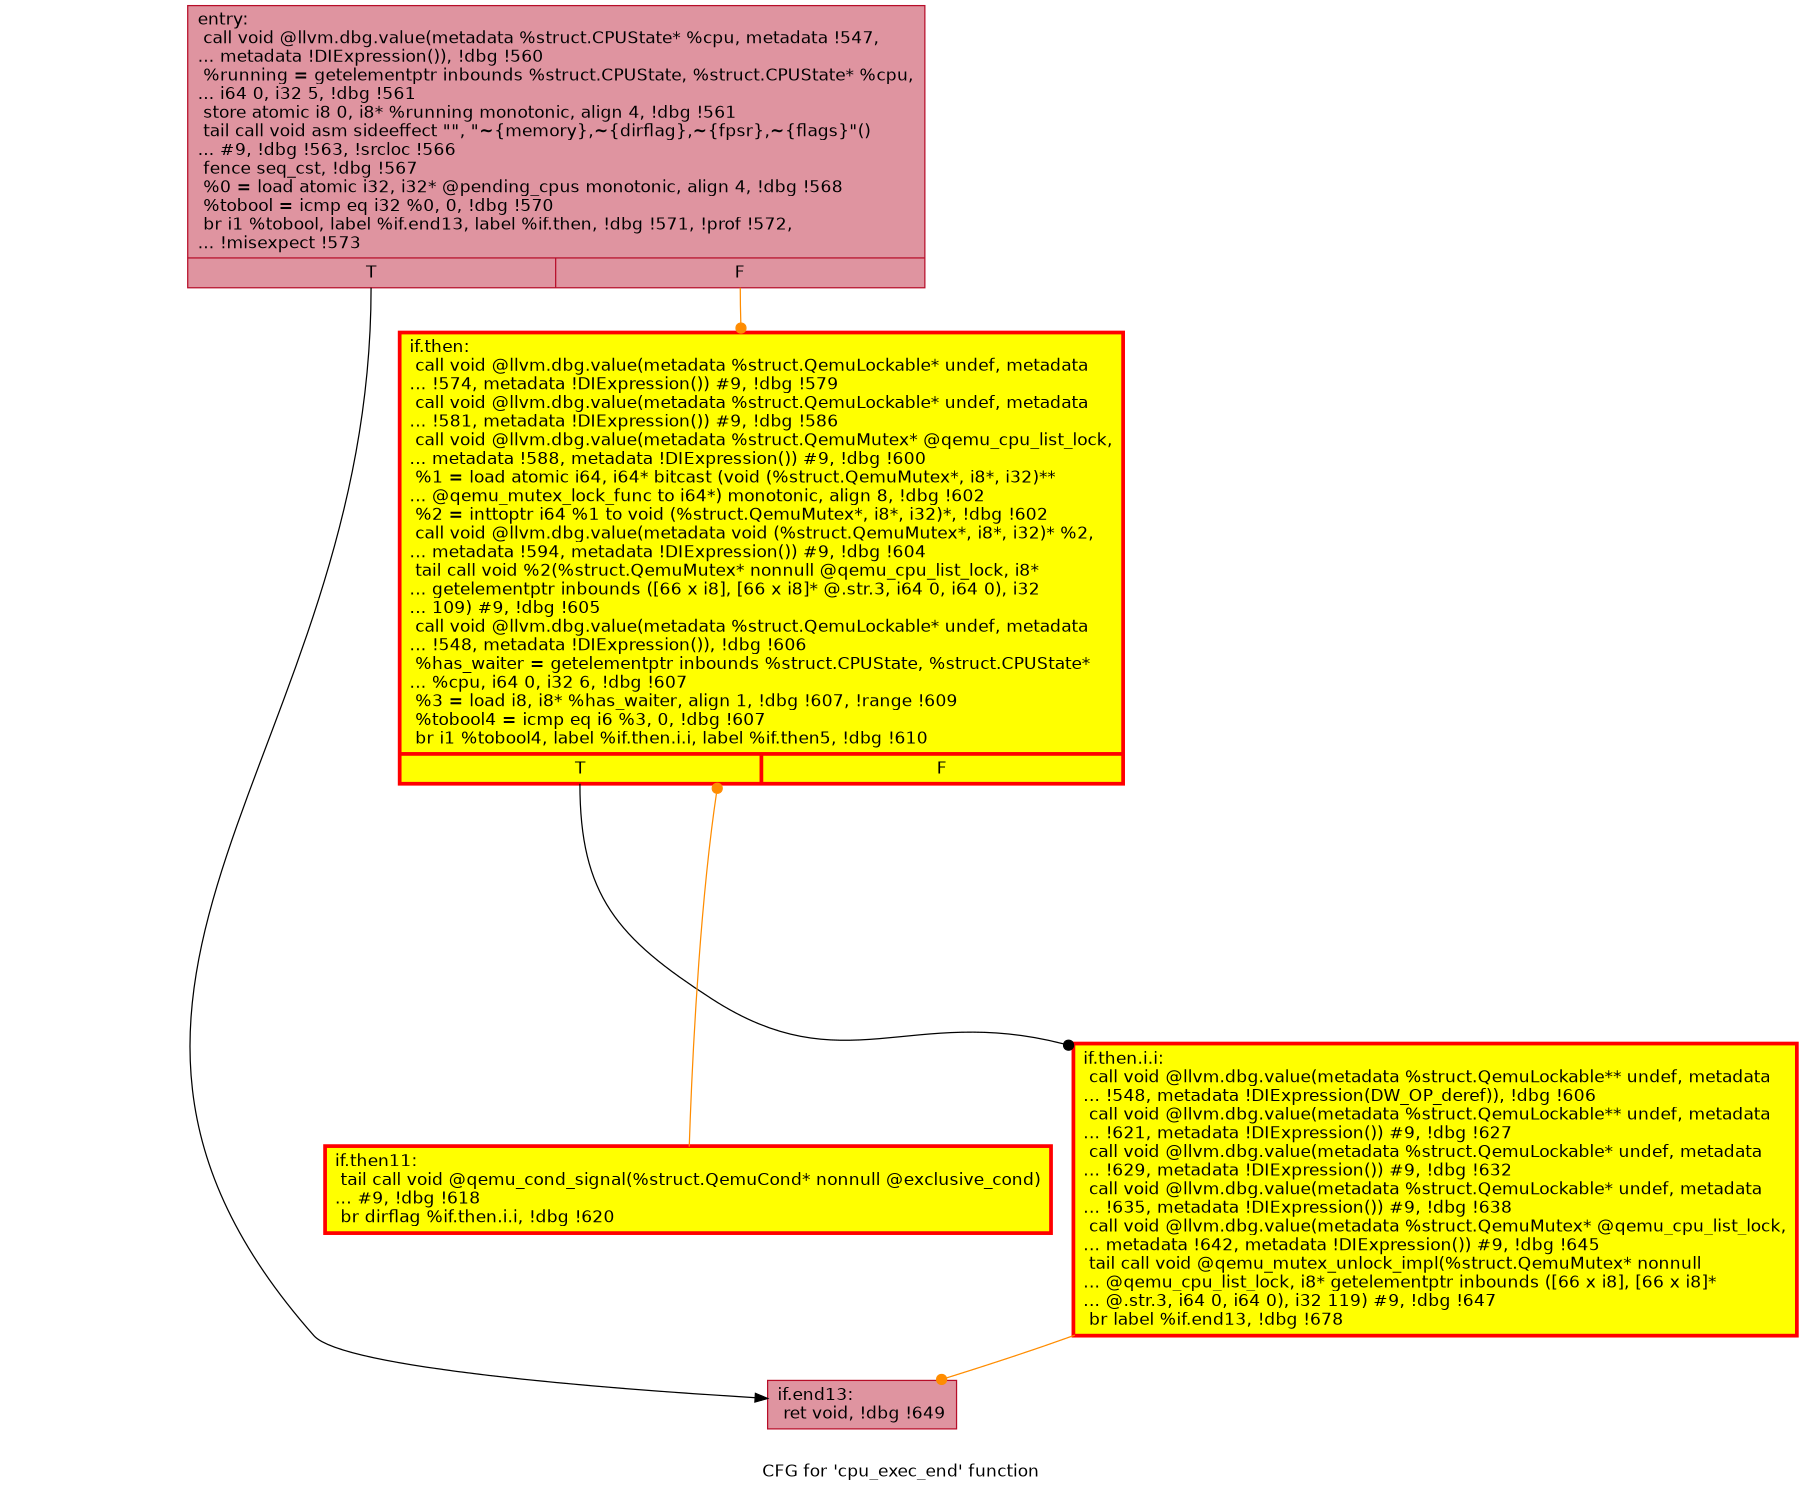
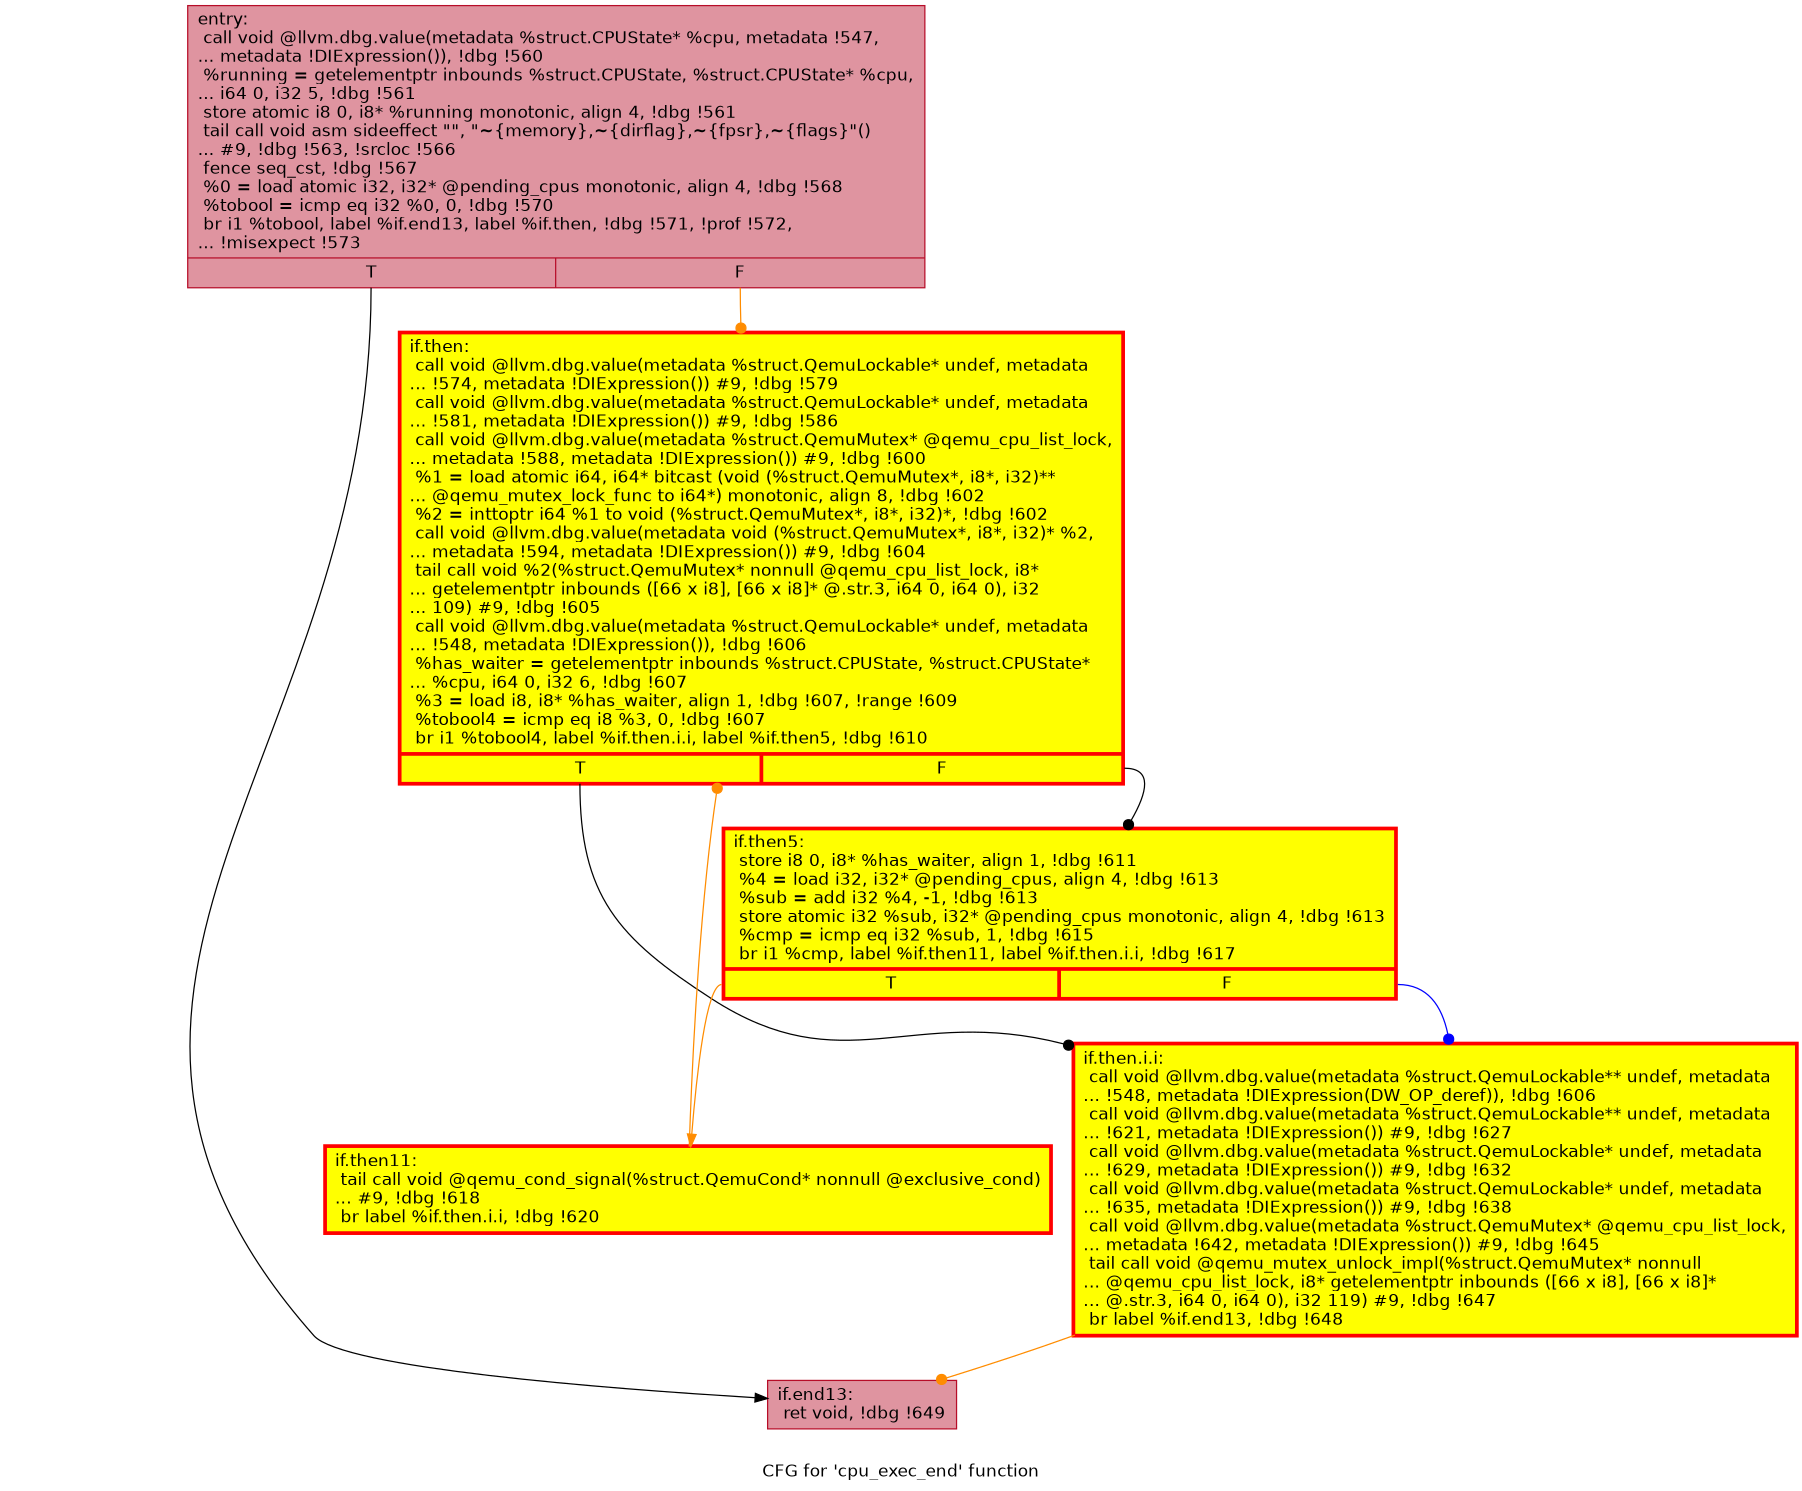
node "if.then:": text "%tobool4 = icmp eq i6 %3, 0, !dbg !607" -> "%tobool4 = icmp eq i8 %3, 0, !dbg !607"
node "if.then5:": added
node "if.then11:": text "br dirflag %if.then.i.i, !dbg !620" -> "br label %if.then.i.i, !dbg !620"
node "if.then.i.i:": text "br label %if.end13, !dbg !678" -> "br label %if.end13, !dbg !648"
